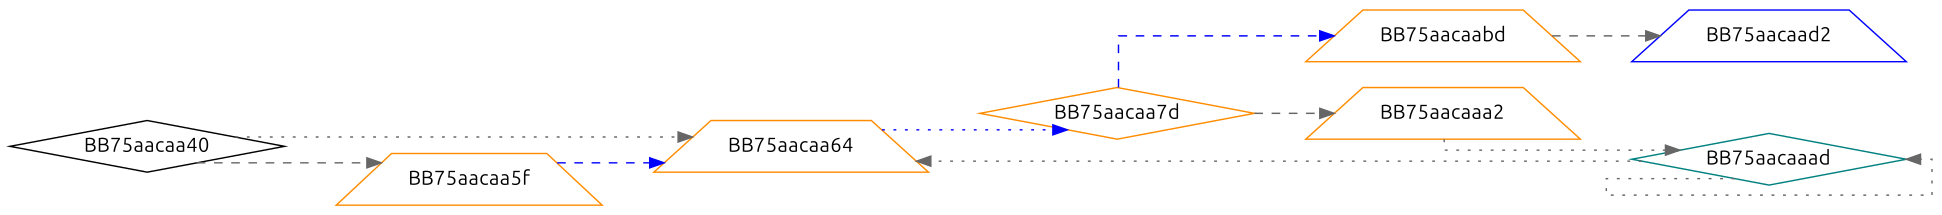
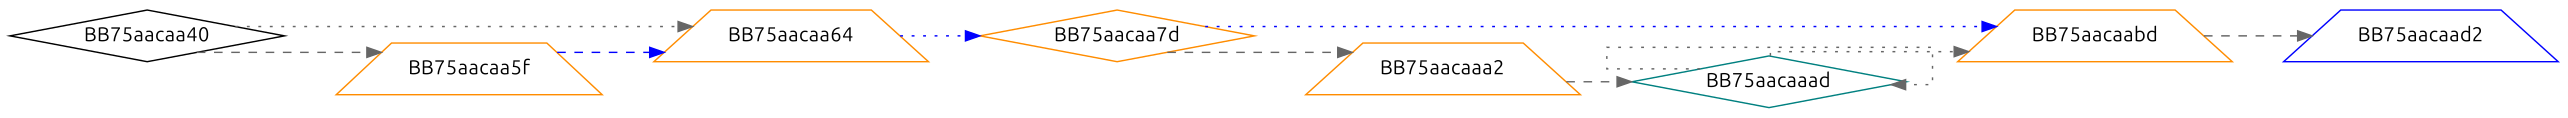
edge "BB75aacaa7d" -> "BB75aacaabd": style dashed -> dotted
edge "BB75aacaaa2" -> "BB75aacaaad": style dotted -> dashed
edge "BB75aacaaad" -> "BB75aacaa64": now "BB75aacaaad" -> "BB75aacaabd"
